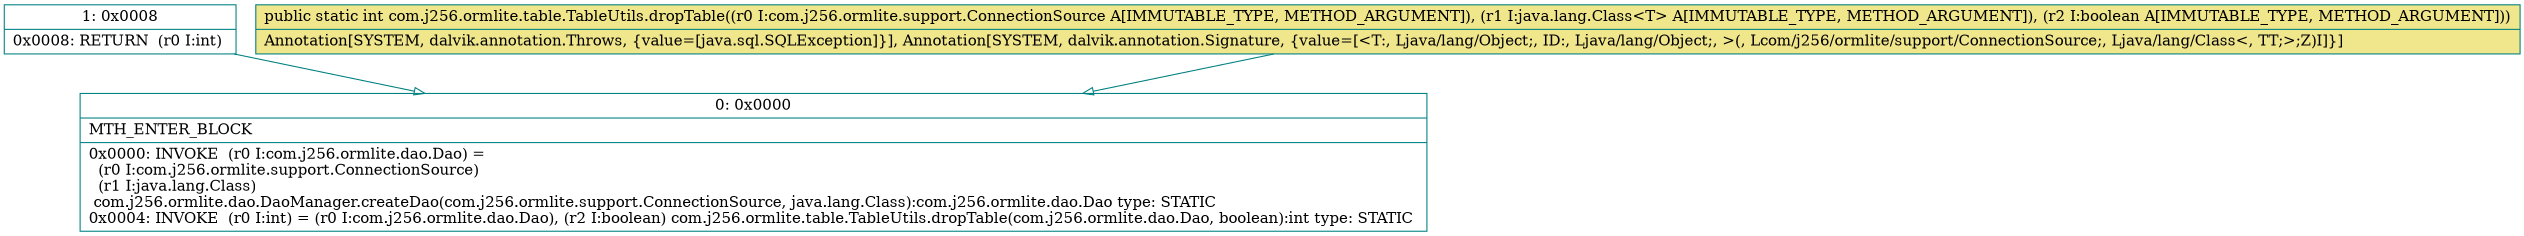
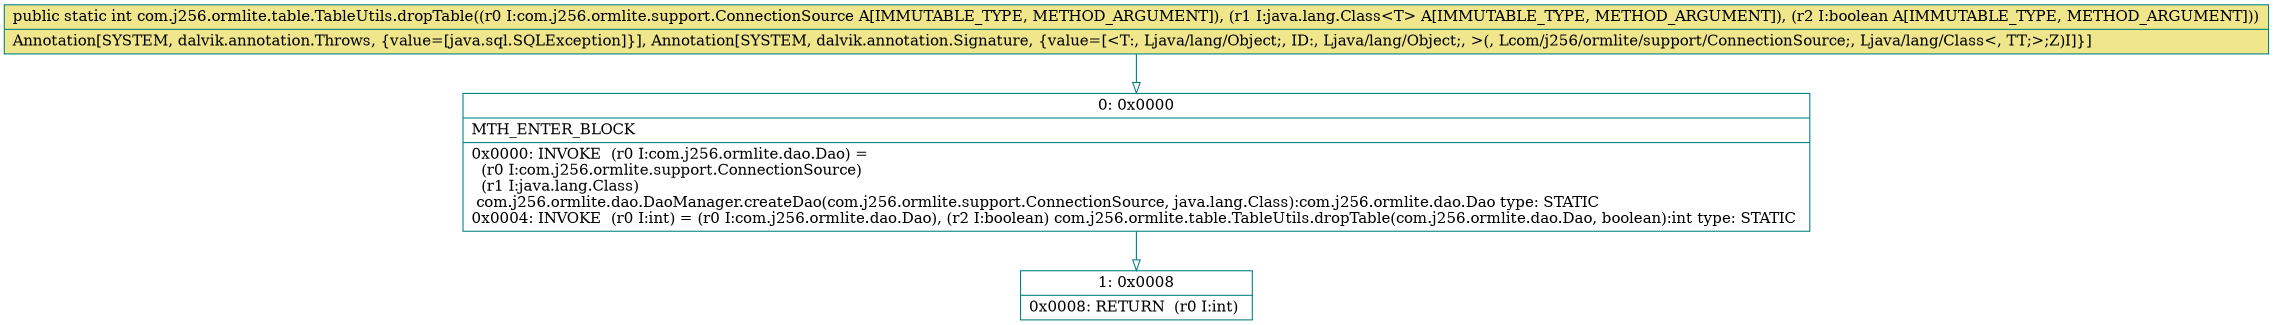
edge "1: 0x0008" -> "0: 0x0000": reversed
